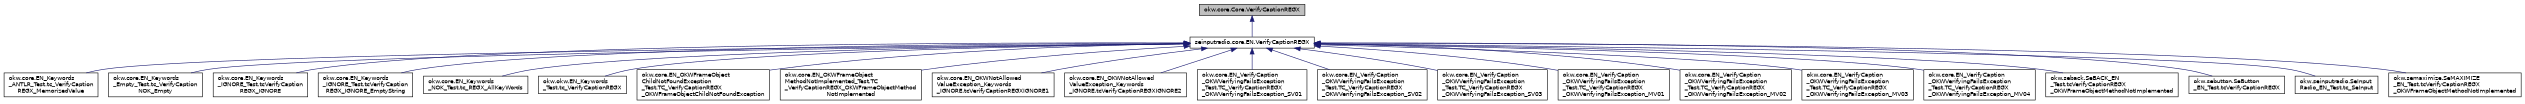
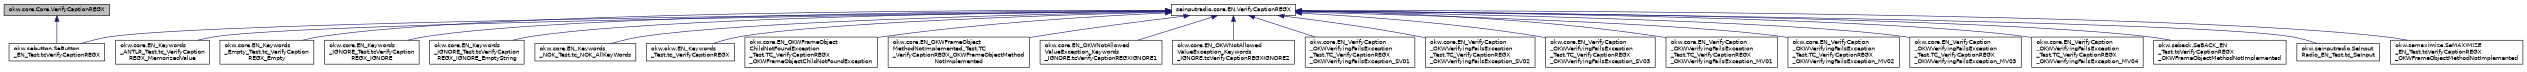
edge "seinputradio.core.EN.VerifyCaptionREGX" -> "okw.core.Core.VerifyCaptionREGX": now "okw.sebutton.SeButton _EN_Test.tcVerifyCaptionREGX" -> "okw.core.Core.VerifyCaptionREGX"
node "okw.core.EN_Keywords _Empty_Test.tc_VerifyCaption NOK_Empty": label "okw.core.EN_Keywords _Empty_Test.tc_VerifyCaption NOK_Empty" -> "okw.core.EN_Keywords _Empty_Test.tc_VerifyCaption REGX_Empty"
node "okw.core.EN_Keywords _NOK_Test.tc_REGX_AllKeyWords": label "okw.core.EN_Keywords _NOK_Test.tc_REGX_AllKeyWords" -> "okw.core.EN_Keywords _NOK_Test.tc_NOK_AllKeyWords"
